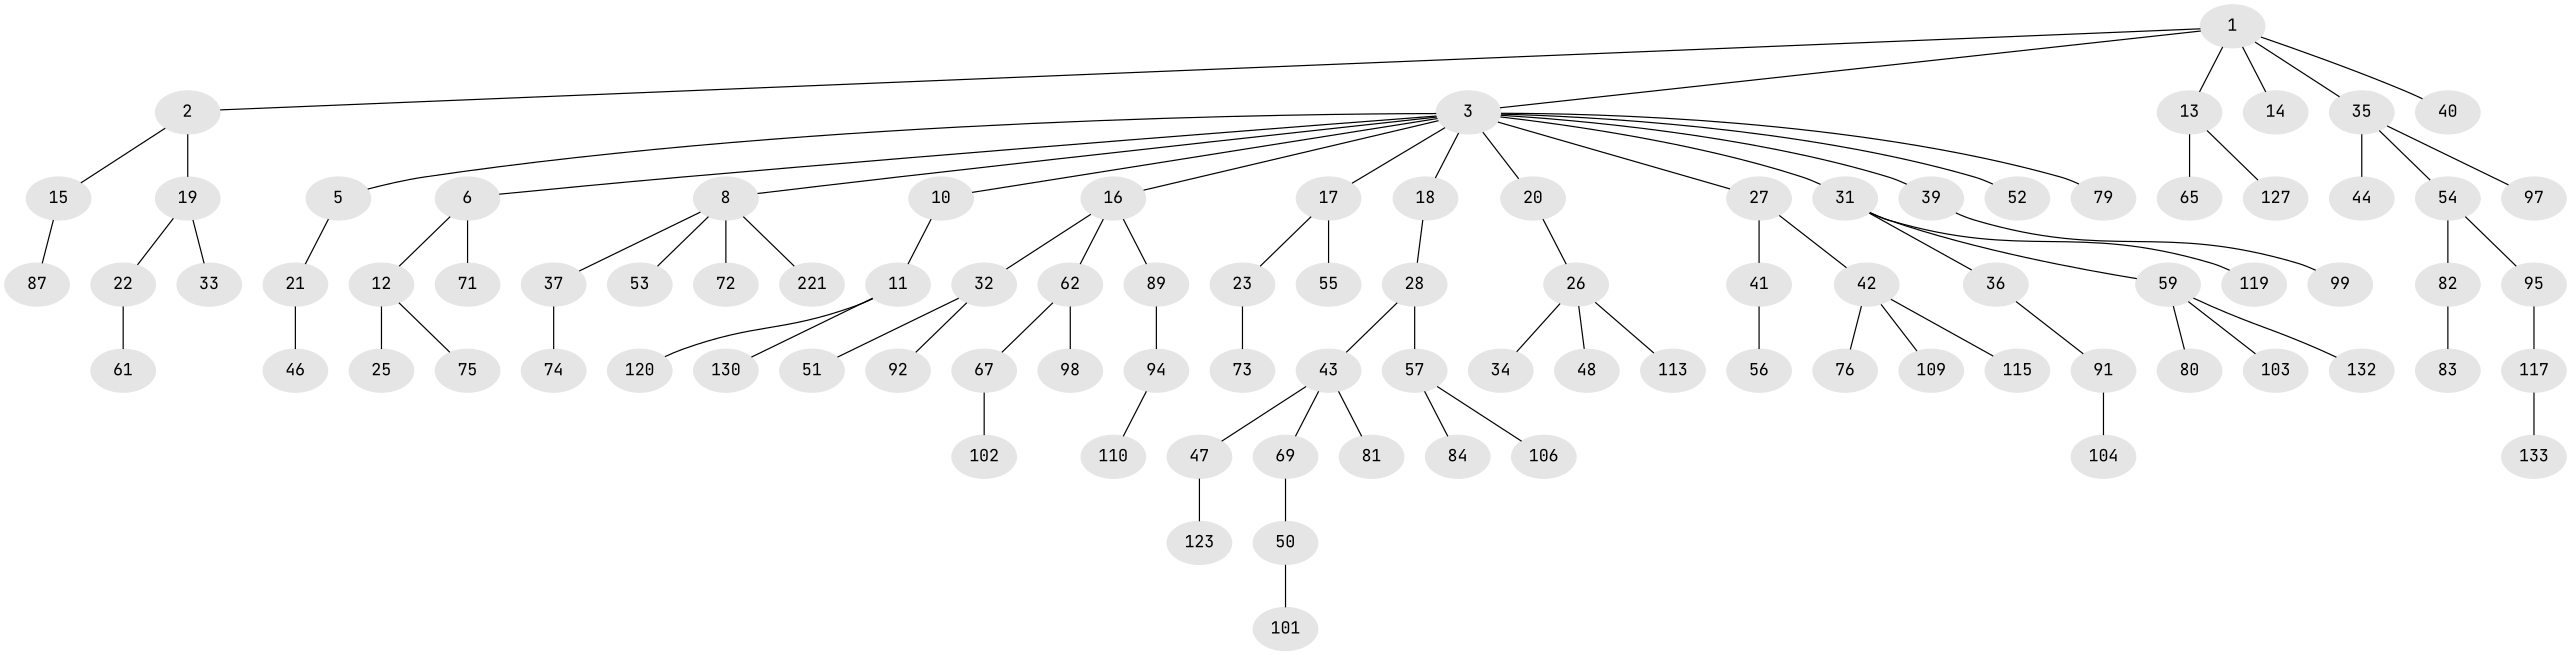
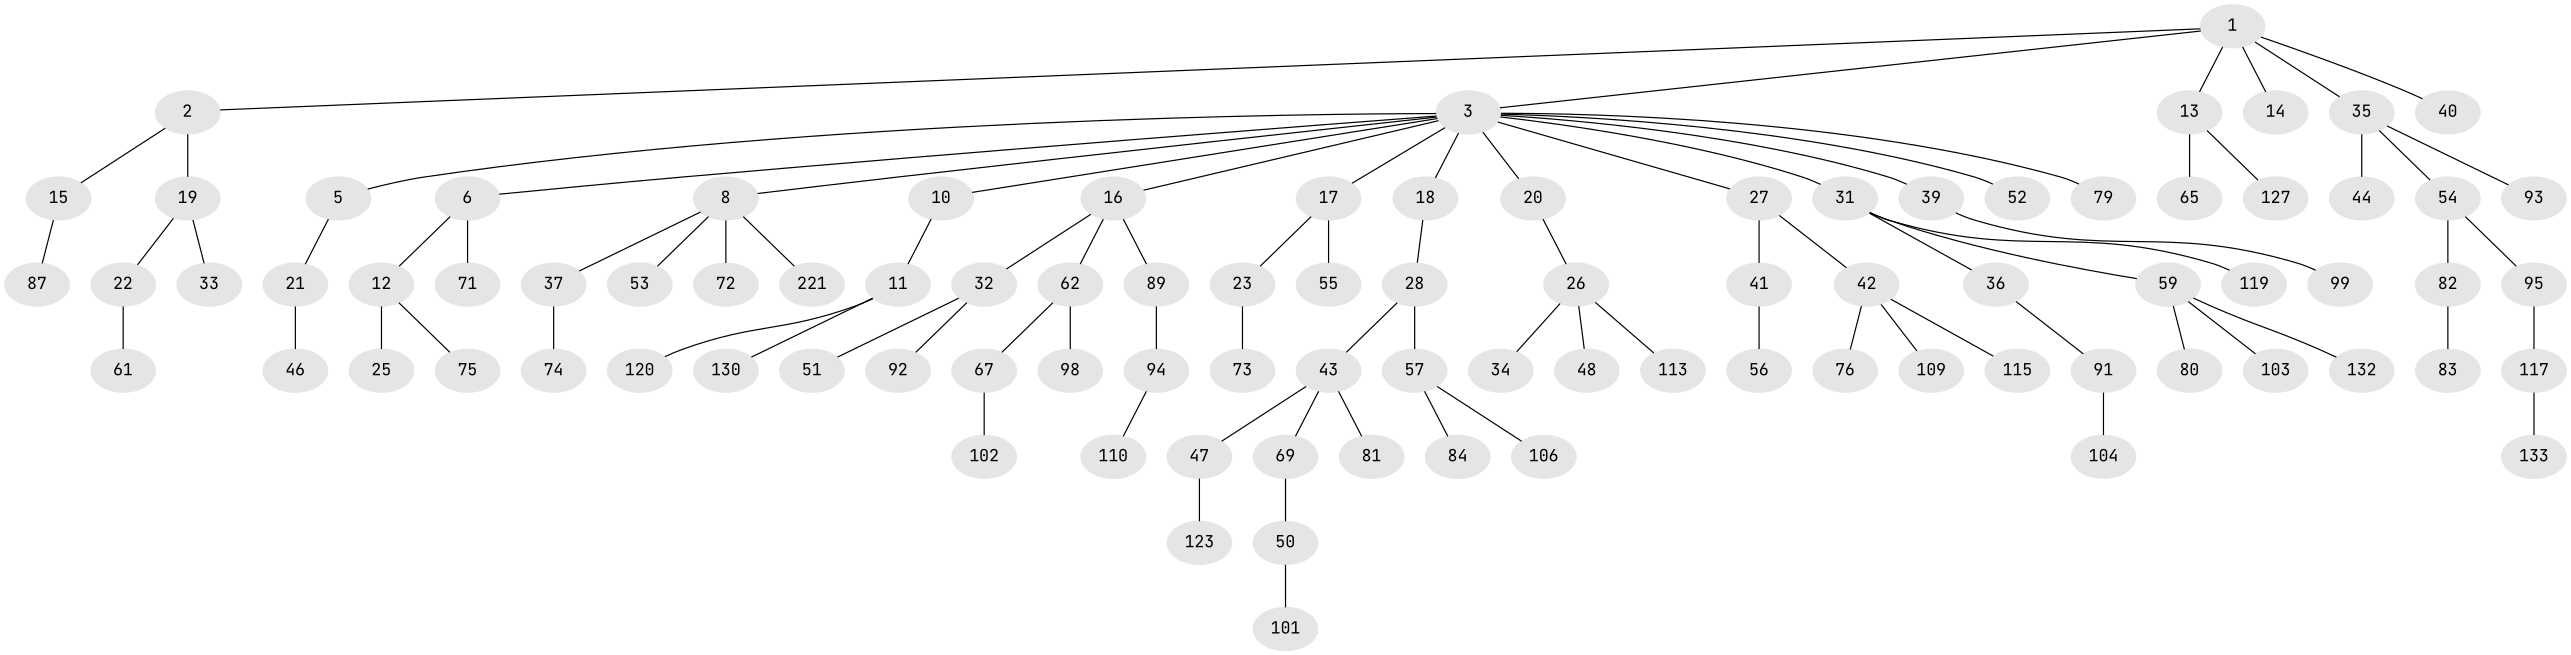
node "97": label "97" -> "93"
